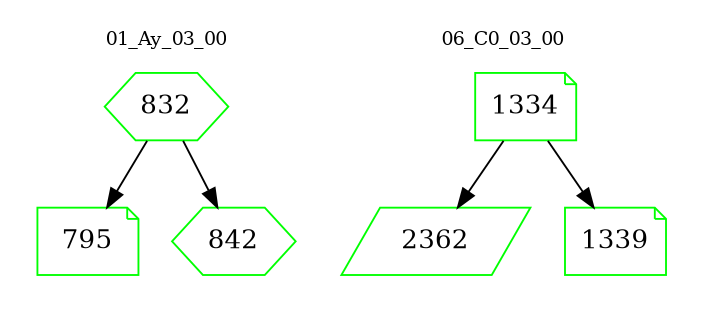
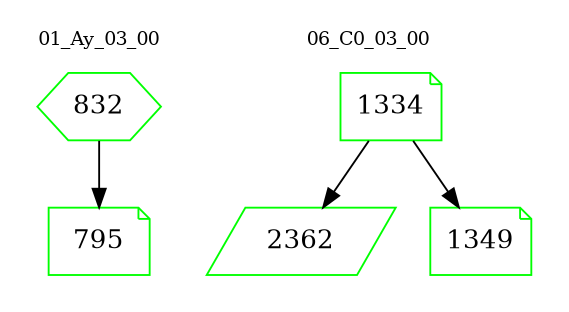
node "842": removed
node "1339": label "1339" -> "1349"
